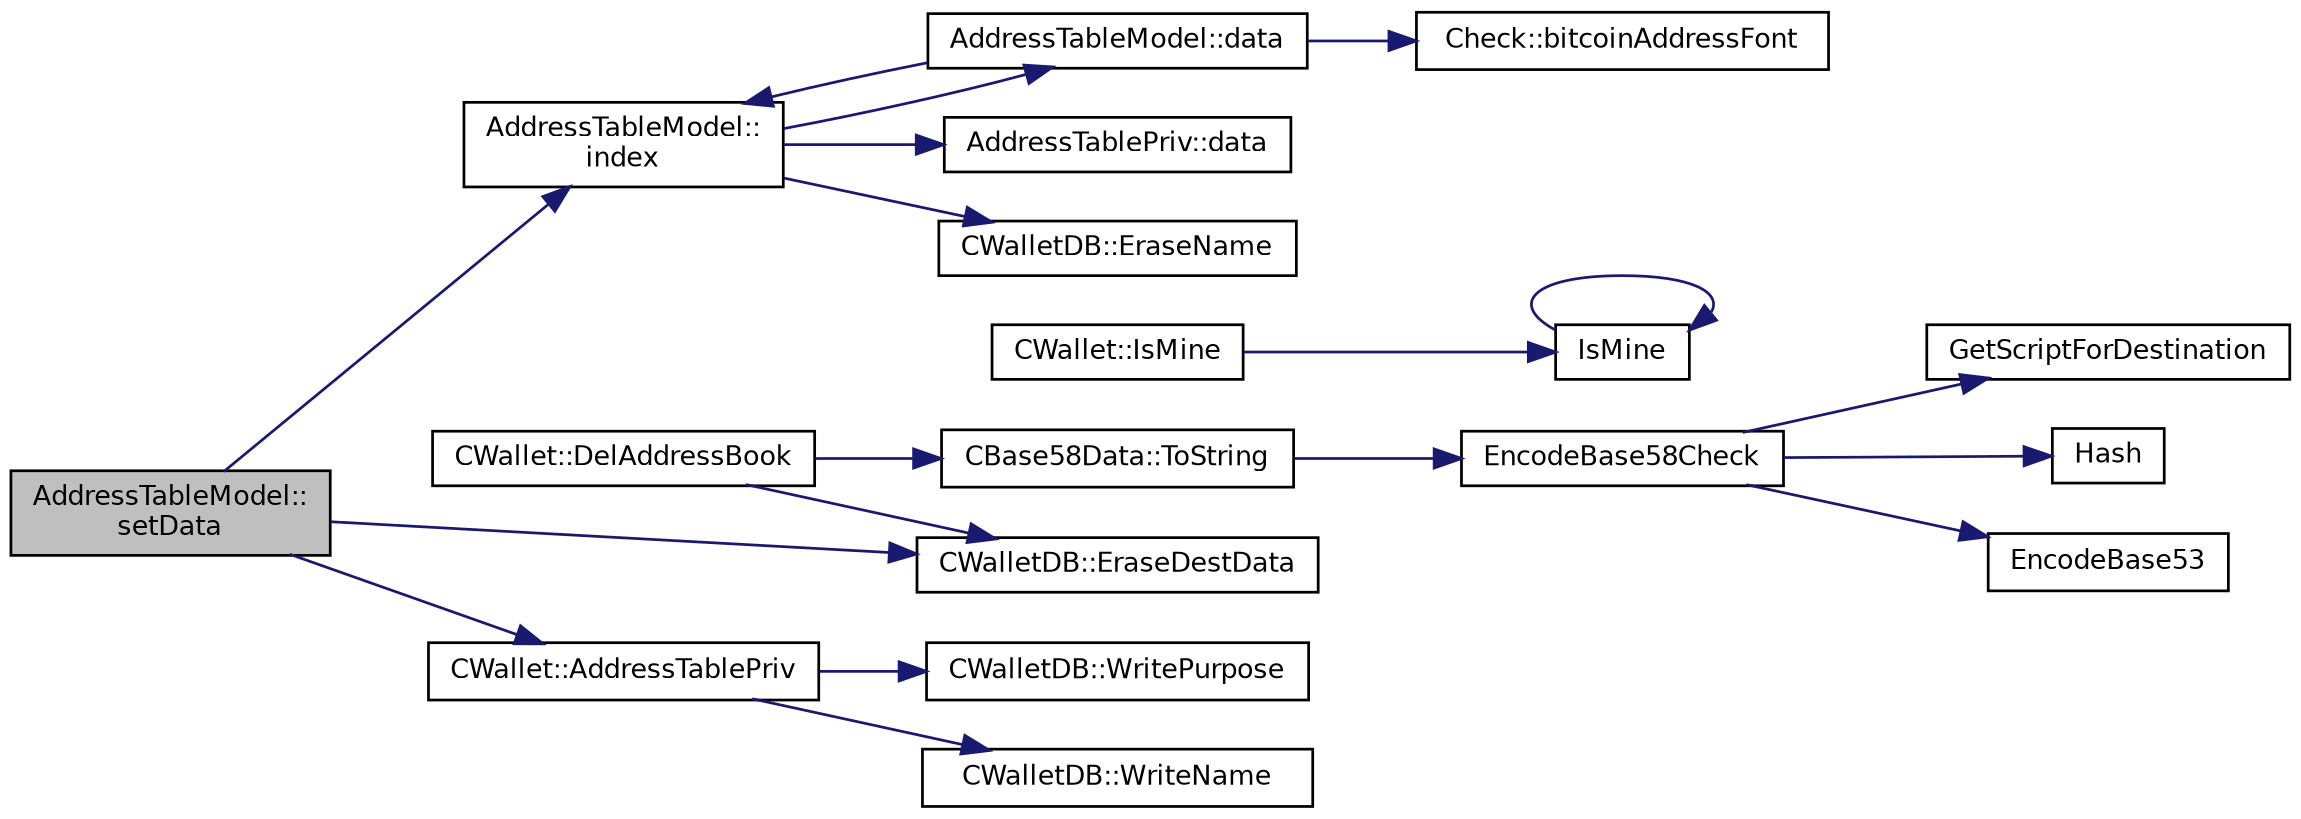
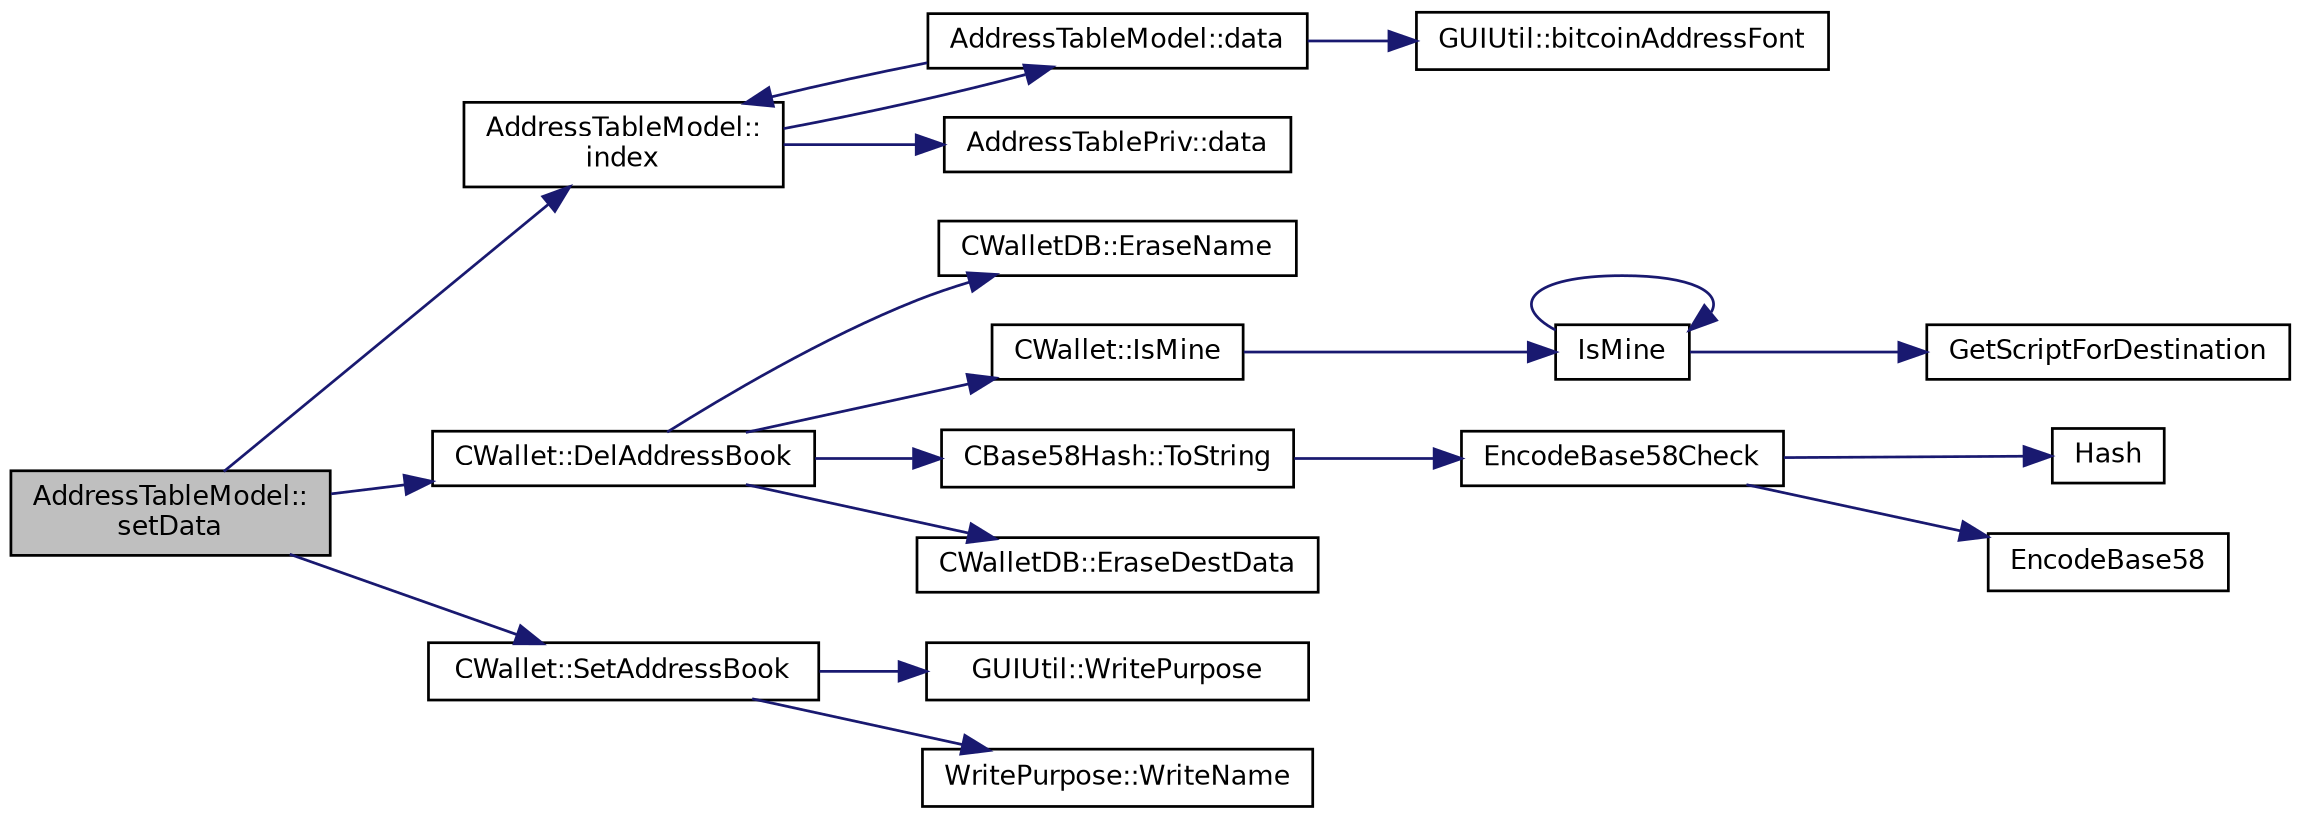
node "Check::bitcoinAddressFont": label "Check::bitcoinAddressFont" -> "GUIUtil::bitcoinAddressFont"
edge "AddressTableModel:: index" -> "CWalletDB::EraseName": now "CWallet::DelAddressBook" -> "CWalletDB::EraseName"
edge "CWallet::DelAddressBook" -> "CWallet::IsMine": added
edge "EncodeBase58Check" -> "GetScriptForDestination": now "IsMine" -> "GetScriptForDestination"
node "CBase58Data::ToString": label "CBase58Data::ToString" -> "CBase58Hash::ToString"
edge "AddressTableModel:: setData" -> "CWalletDB::EraseDestData": now "AddressTableModel:: setData" -> "CWallet::DelAddressBook"
node "EncodeBase53": label "EncodeBase53" -> "EncodeBase58"
node "CWallet::AddressTablePriv": label "CWallet::AddressTablePriv" -> "CWallet::SetAddressBook"
node "CWalletDB::WritePurpose": label "CWalletDB::WritePurpose" -> "GUIUtil::WritePurpose"
node "CWalletDB::WriteName": label "CWalletDB::WriteName" -> "WritePurpose::WriteName"
